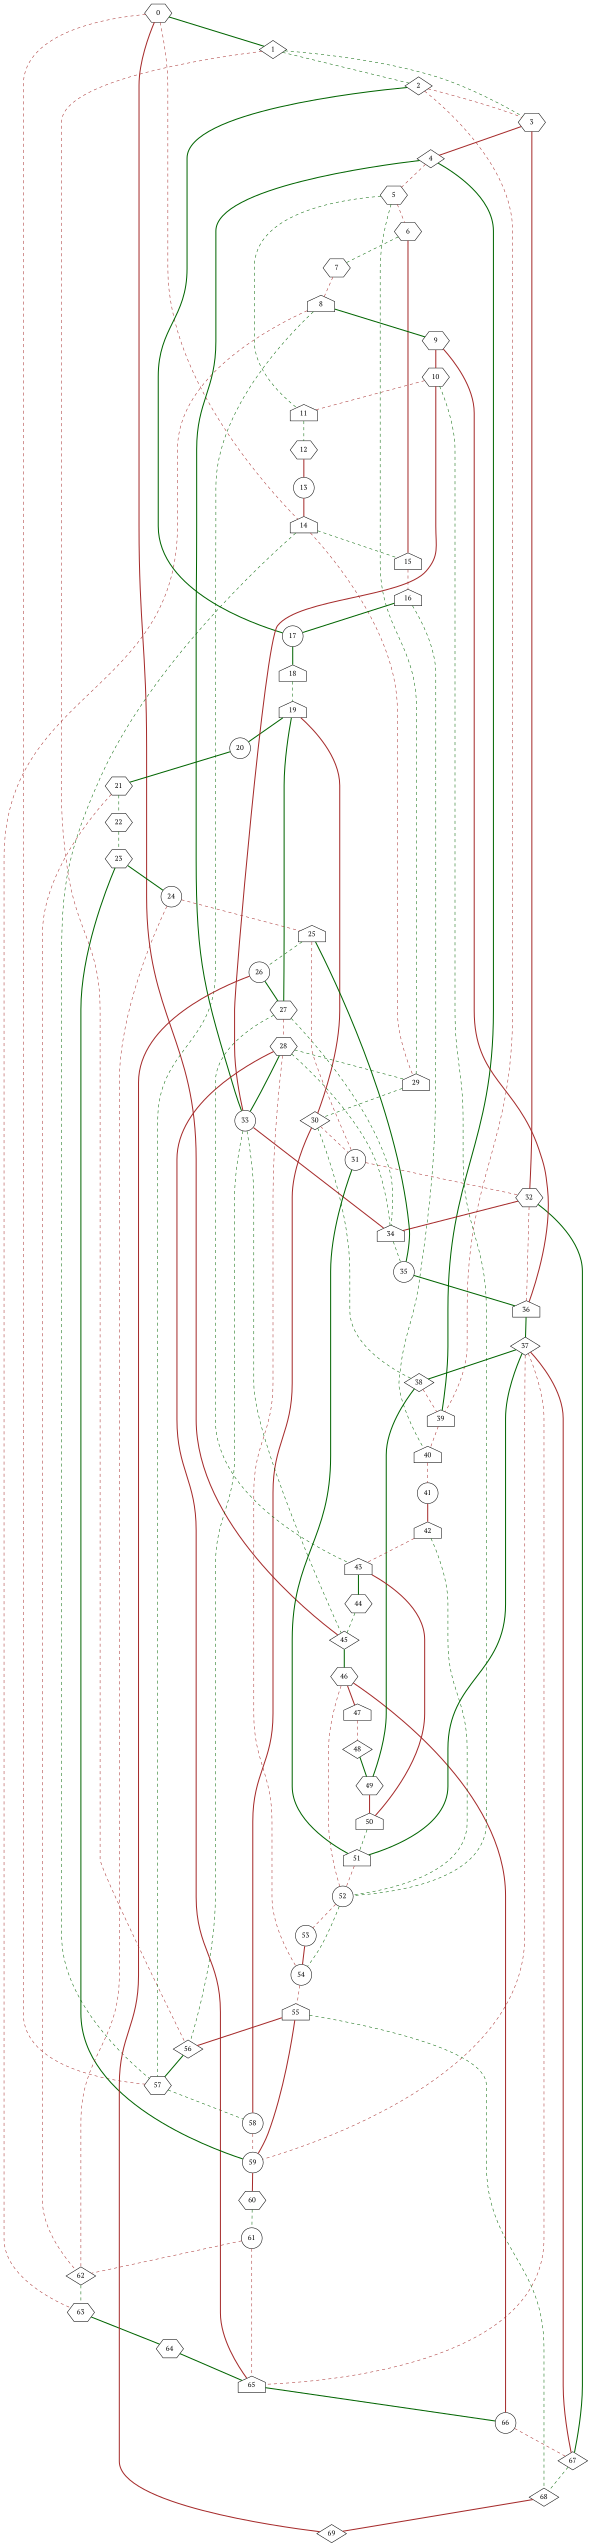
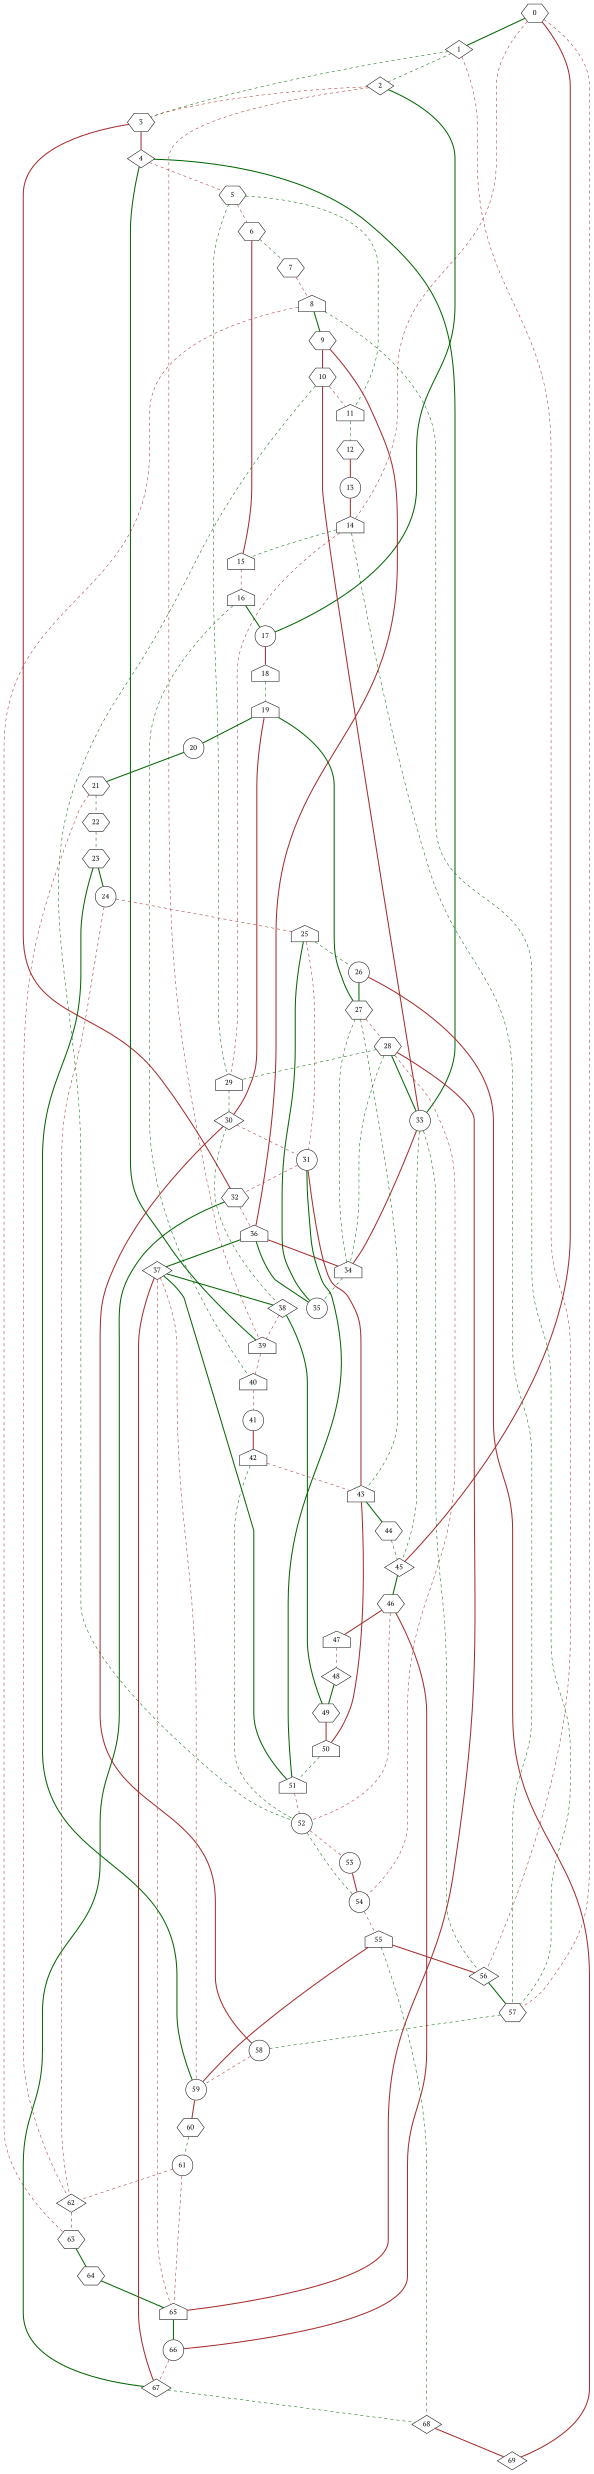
edge "17" -- "18": color darkgreen -> brown
edge "32" -- "34": now "36" -- "34"
edge "31" -- "43": added
